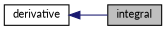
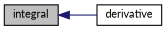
edge "integral" -> "derivative": reversed
